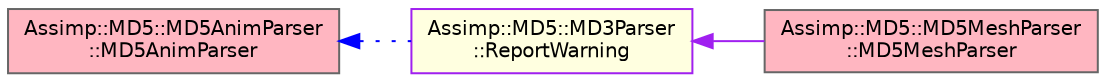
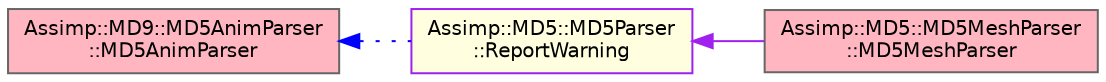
node "Assimp::MD5::MD5AnimParser ::MD5AnimParser": label "Assimp::MD5::MD5AnimParser ::MD5AnimParser" -> "Assimp::MD9::MD5AnimParser ::MD5AnimParser"
node "Assimp::MD5::MD3Parser ::ReportWarning": label "Assimp::MD5::MD3Parser ::ReportWarning" -> "Assimp::MD5::MD5Parser ::ReportWarning"
